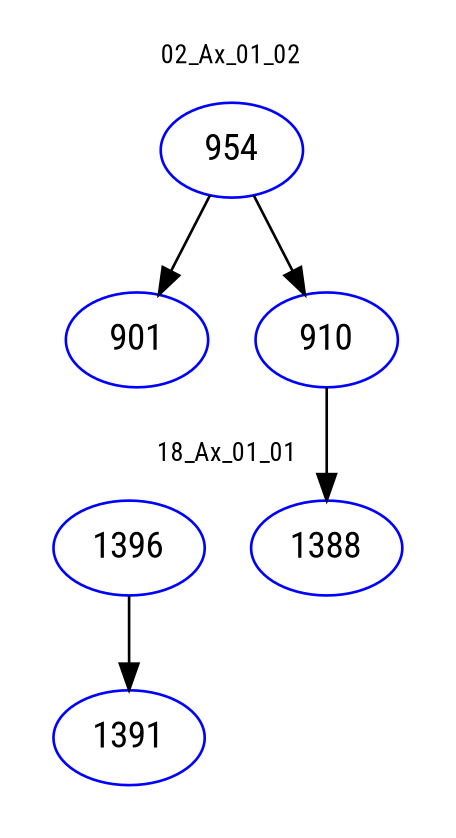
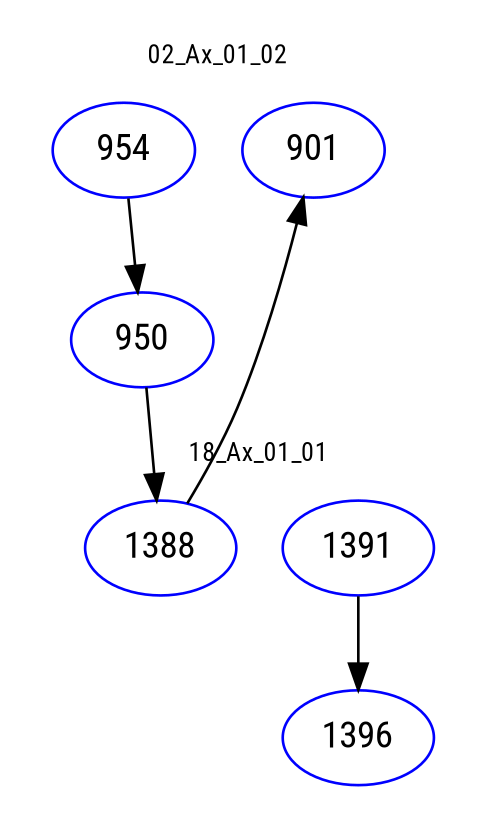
edge "954" -> "901": now "1388" -> "901"
node "910": label "910" -> "950"
edge "1396" -> "1391": reversed
